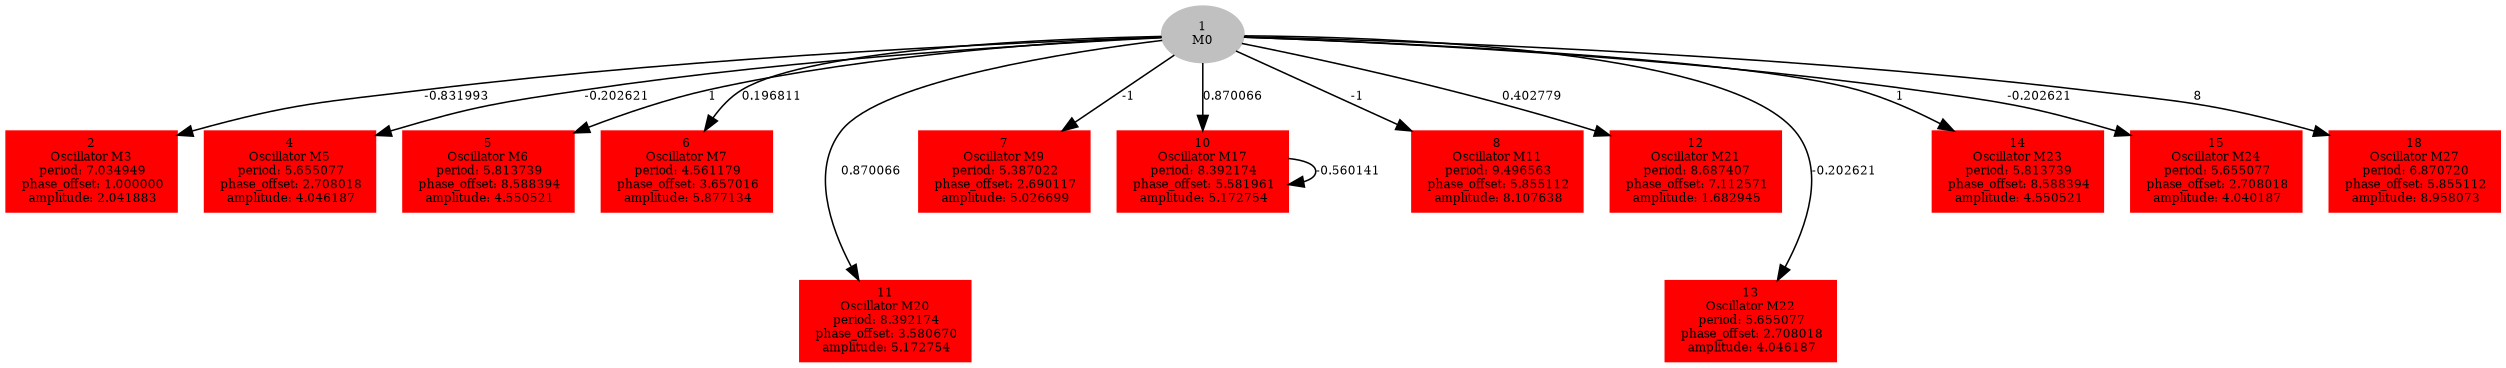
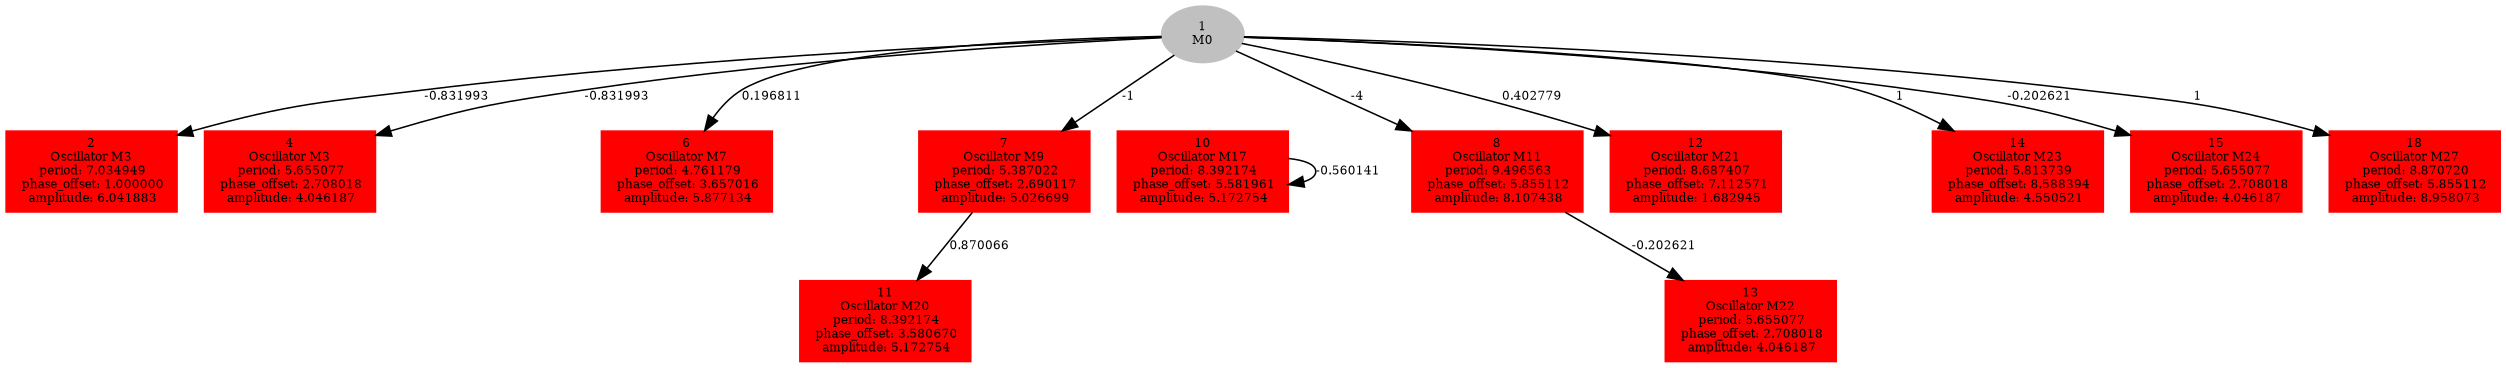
edge "1" -> "13": now "8" -> "13"
edge "1" -> "11": now "7" -> "11"
edge "1" -> "10": removed, label "0.870066"
edge "1" -> "4": label "-0.202621 " -> "-0.831993 "
edge "1" -> "8": label "-1 " -> "-4 "
edge "1" -> "18": label "8 " -> "1 "
node "4": text "Oscillator M5" -> "Oscillator M3"
node "6": text "period: 4.561179" -> "period: 4.761179"
node "18": text "period: 6.870720" -> "period: 8.870720"
node "5": removed
node "2": text "amplitude: 2.041883" -> "amplitude: 6.041883"
node "8": text "amplitude: 8.107638" -> "amplitude: 8.107438"
node "15": text "amplitude: 4.040187" -> "amplitude: 4.046187"
